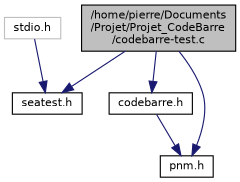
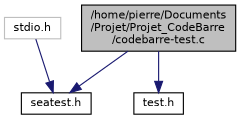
node "codebarre.h": removed
node "pnm.h": label "pnm.h" -> "test.h"
